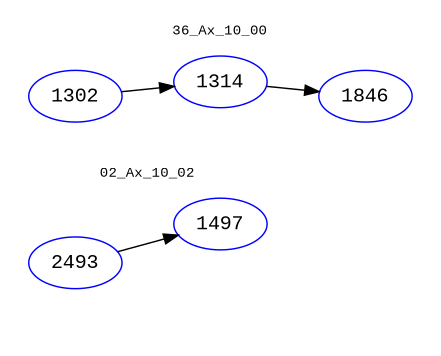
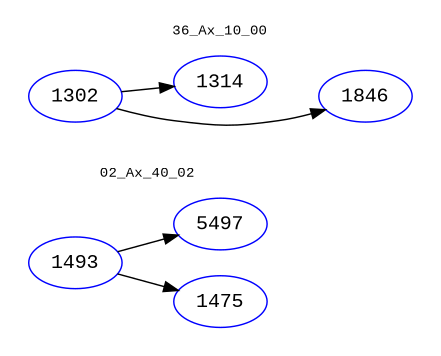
edge "1314" -> "1846": now "1302" -> "1846"
cluster "02_Ax_10_02": label "02_Ax_10_02" -> "02_Ax_40_02"
node "1497": label "1497" -> "5497"
node "2493": label "2493" -> "1493"
node "1475": added
